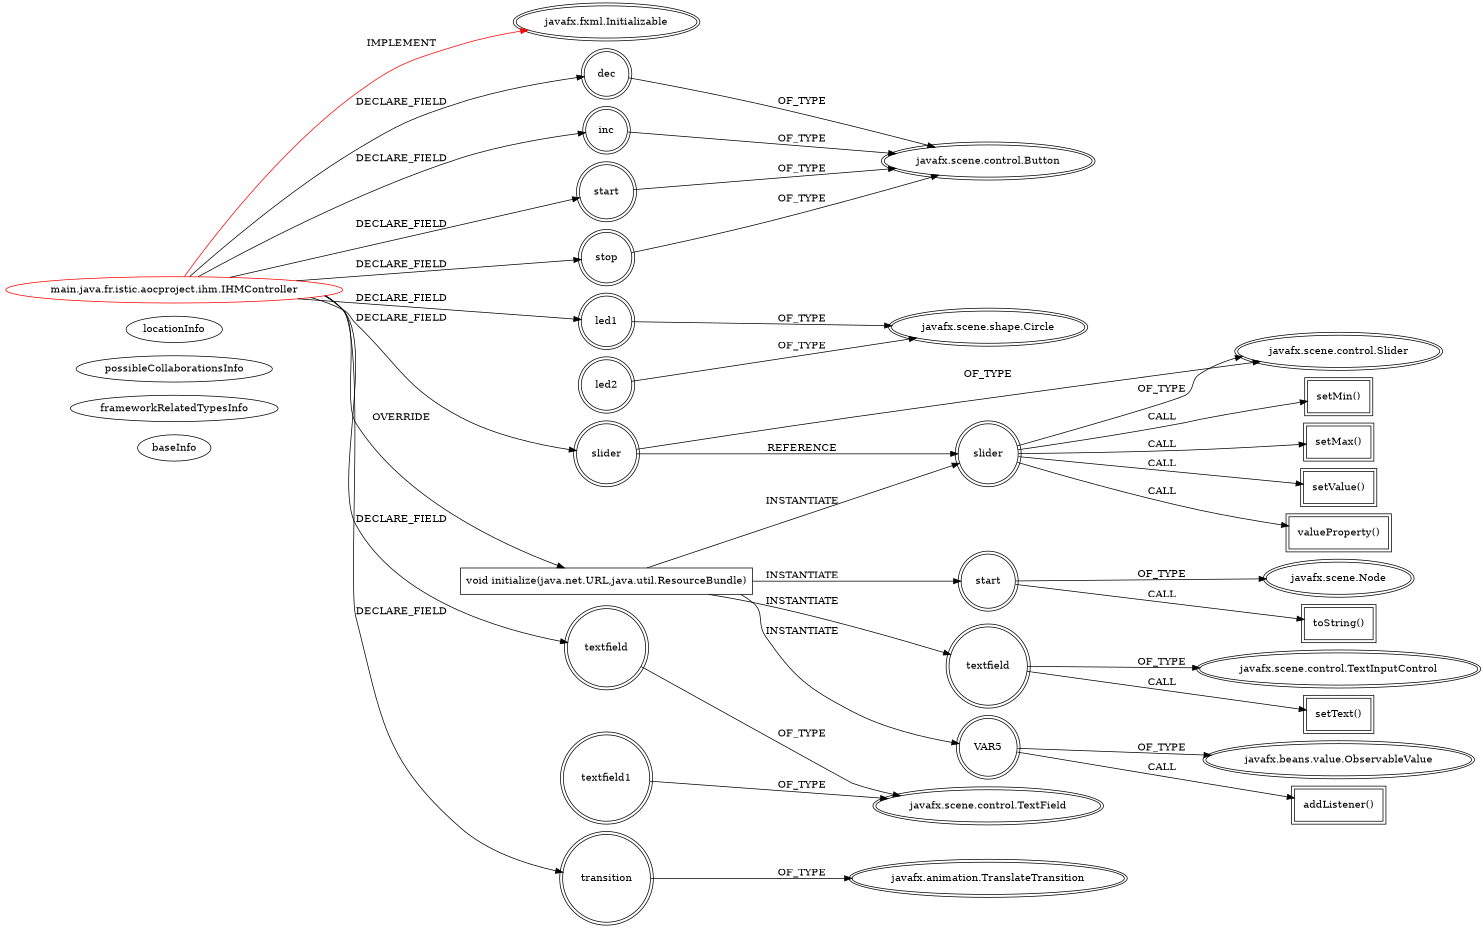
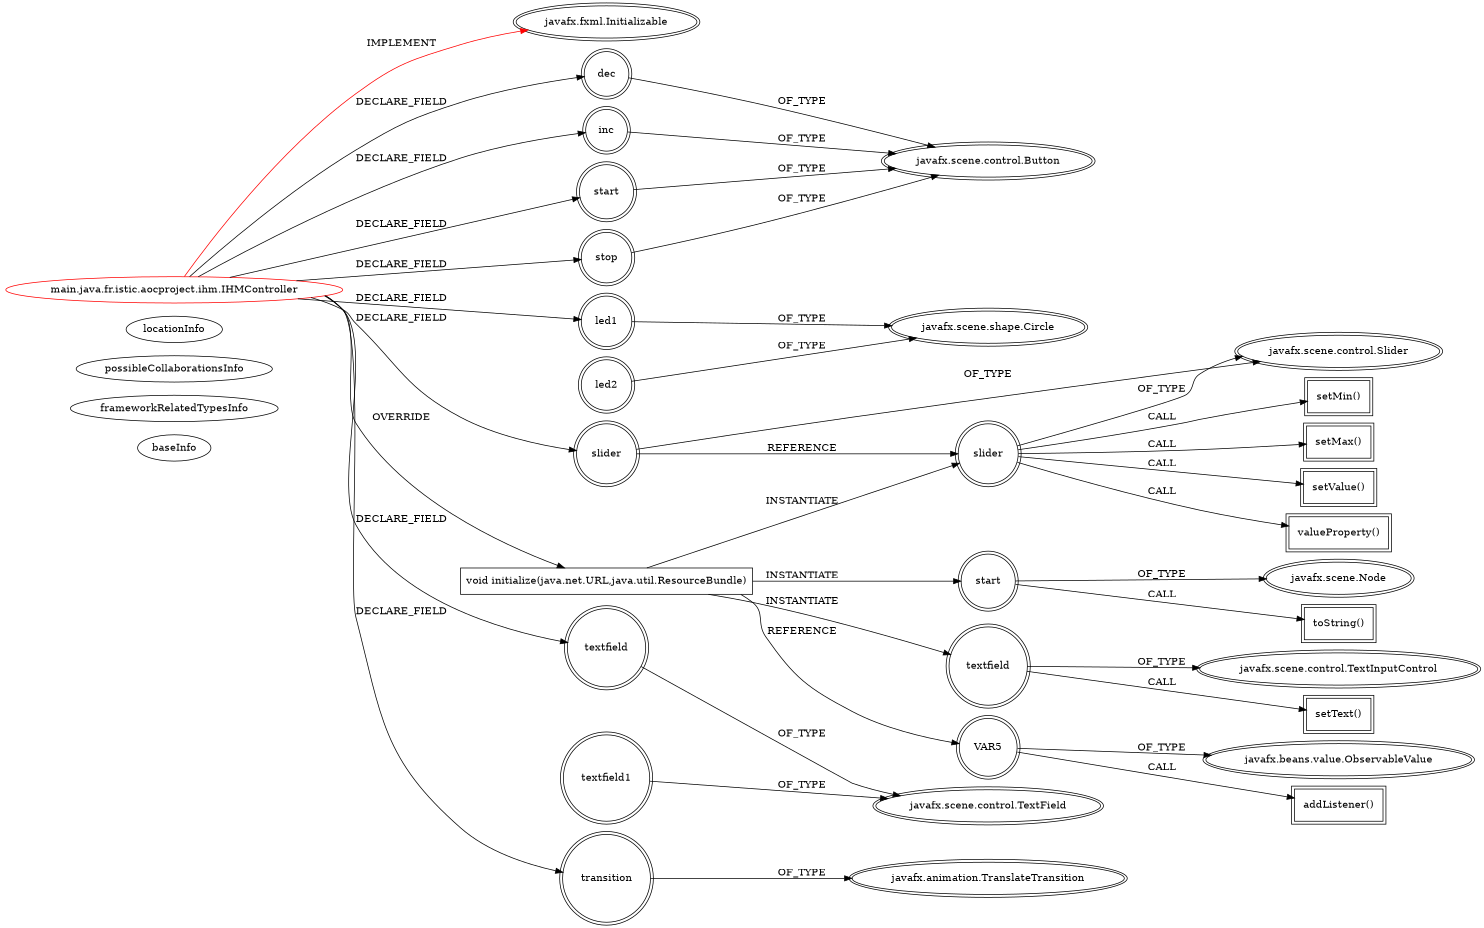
edge "void initialize(java.net.URL,java.util.ResourceBundle)" -> "VAR5": label "INSTANTIATE" -> "REFERENCE"
